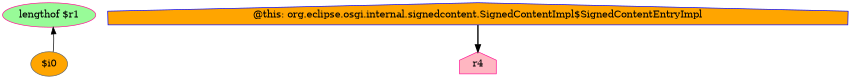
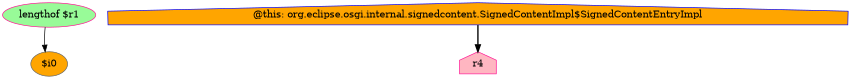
edge "$i0" -> "lengthof $r1": reversed
